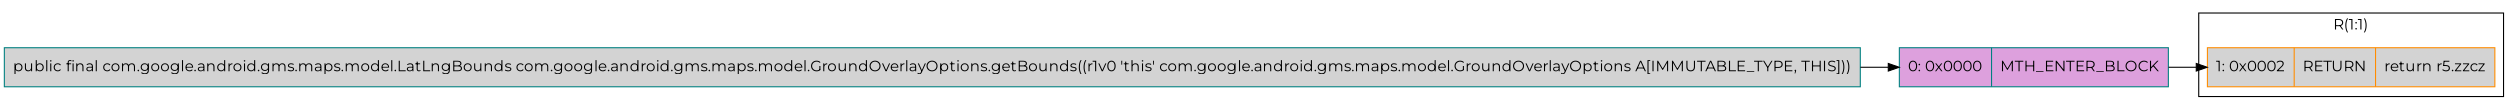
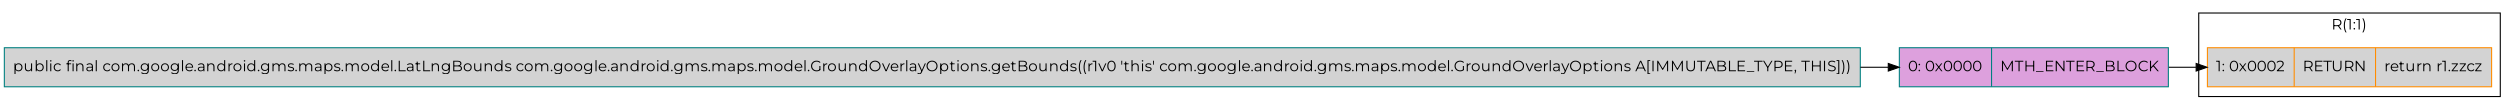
node "1: 0x0002": text "return r5.zzcz" -> "return r1.zzcz"
